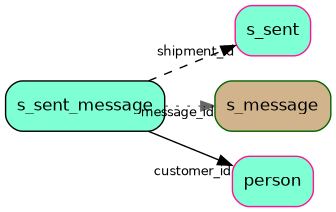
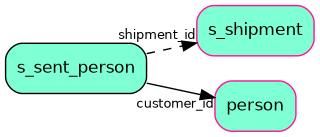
node "s_sent": label "s_sent" -> "s_shipment"
node "s_sent_message": label "s_sent_message" -> "s_sent_person"
node "s_message": removed
